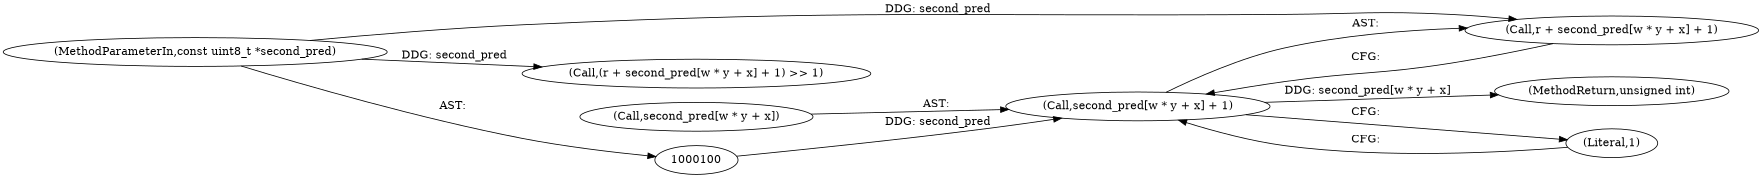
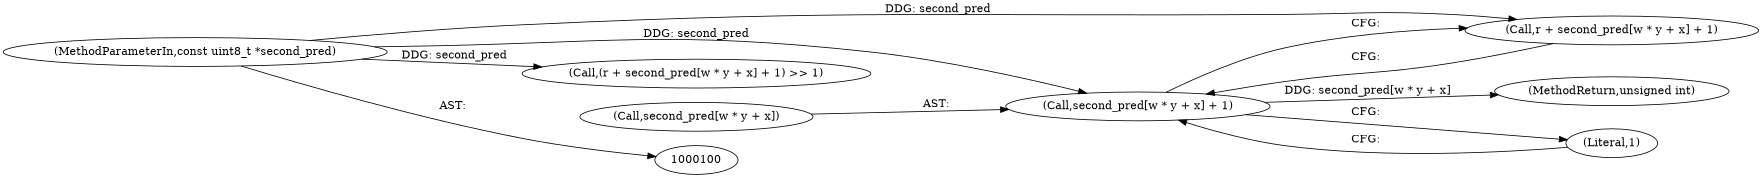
edge "(Call,second_pred[w * y + x] + 1)" -> "(Call,r + second_pred[w * y + x] + 1)": label "AST: " -> "CFG: "
edge "1000100" -> "(Call,second_pred[w * y + x] + 1)": now "(MethodParameterIn,const uint8_t *second_pred)" -> "(Call,second_pred[w * y + x] + 1)"
